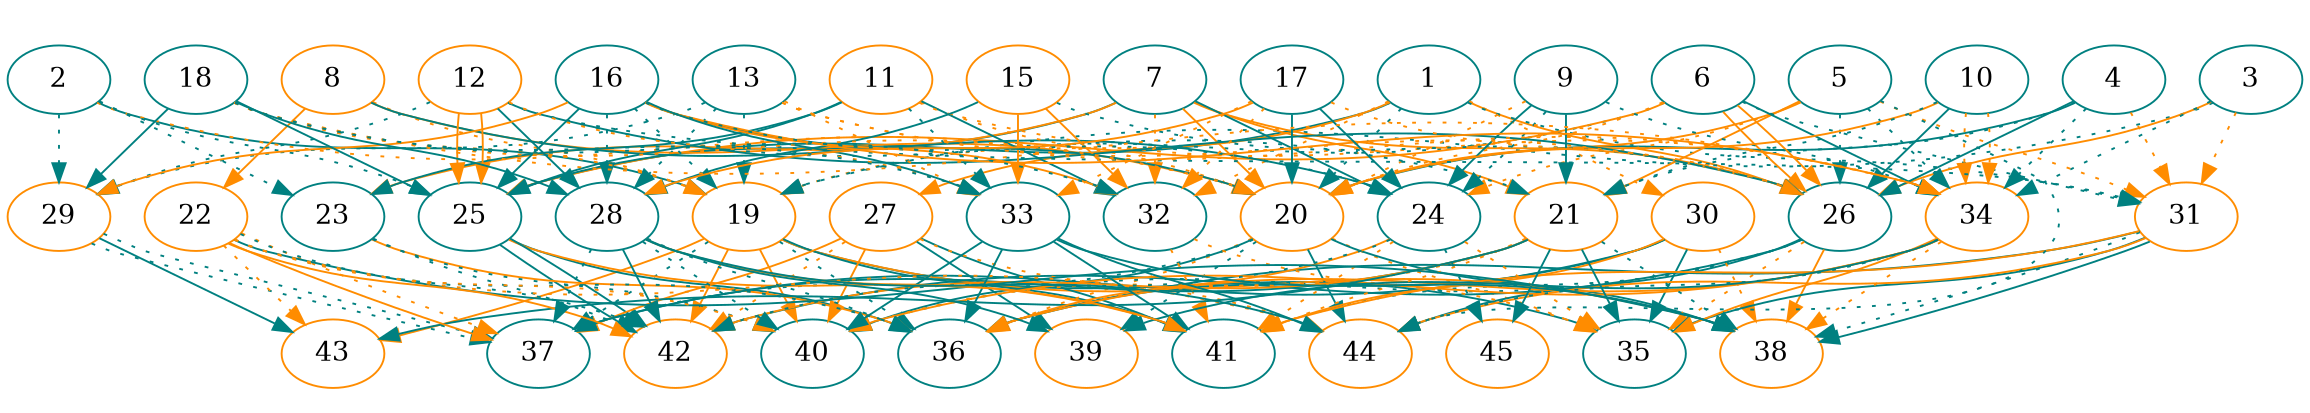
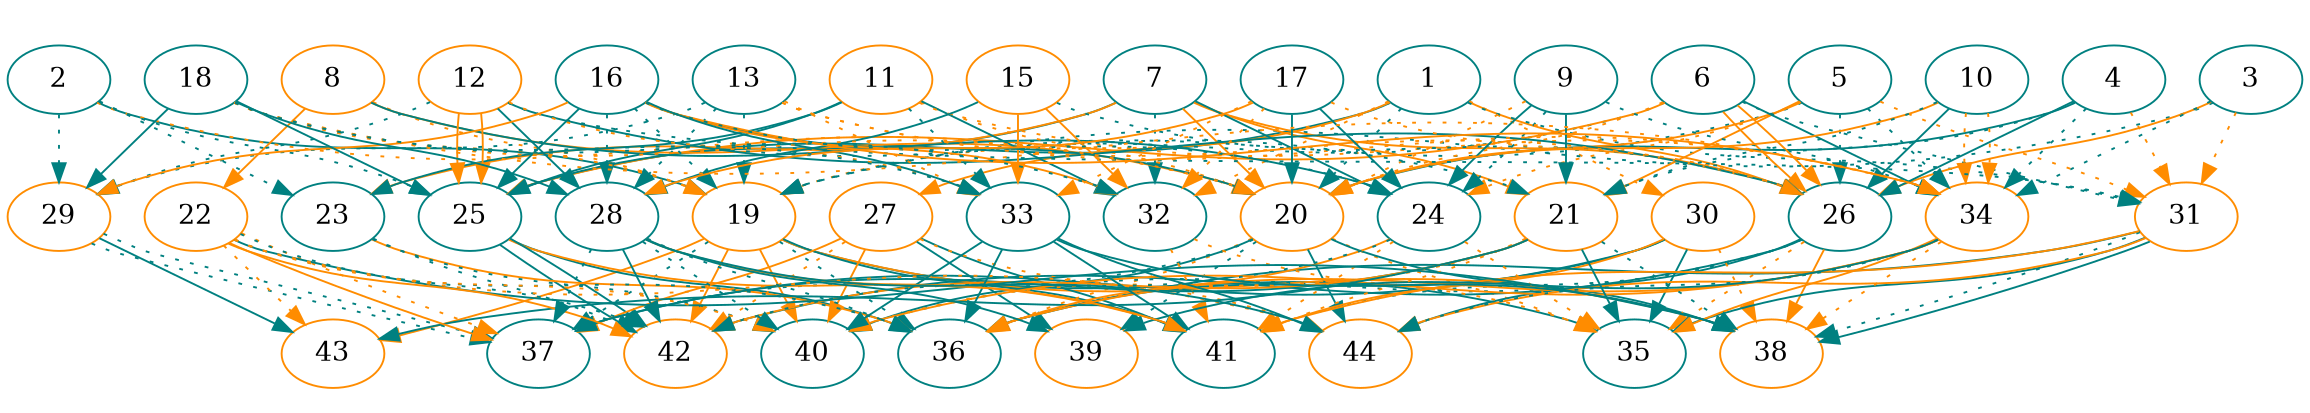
edge "7" -> "32": color darkorange -> teal
edge "5" -> "44": now "5" -> "19"
node "45": removed
